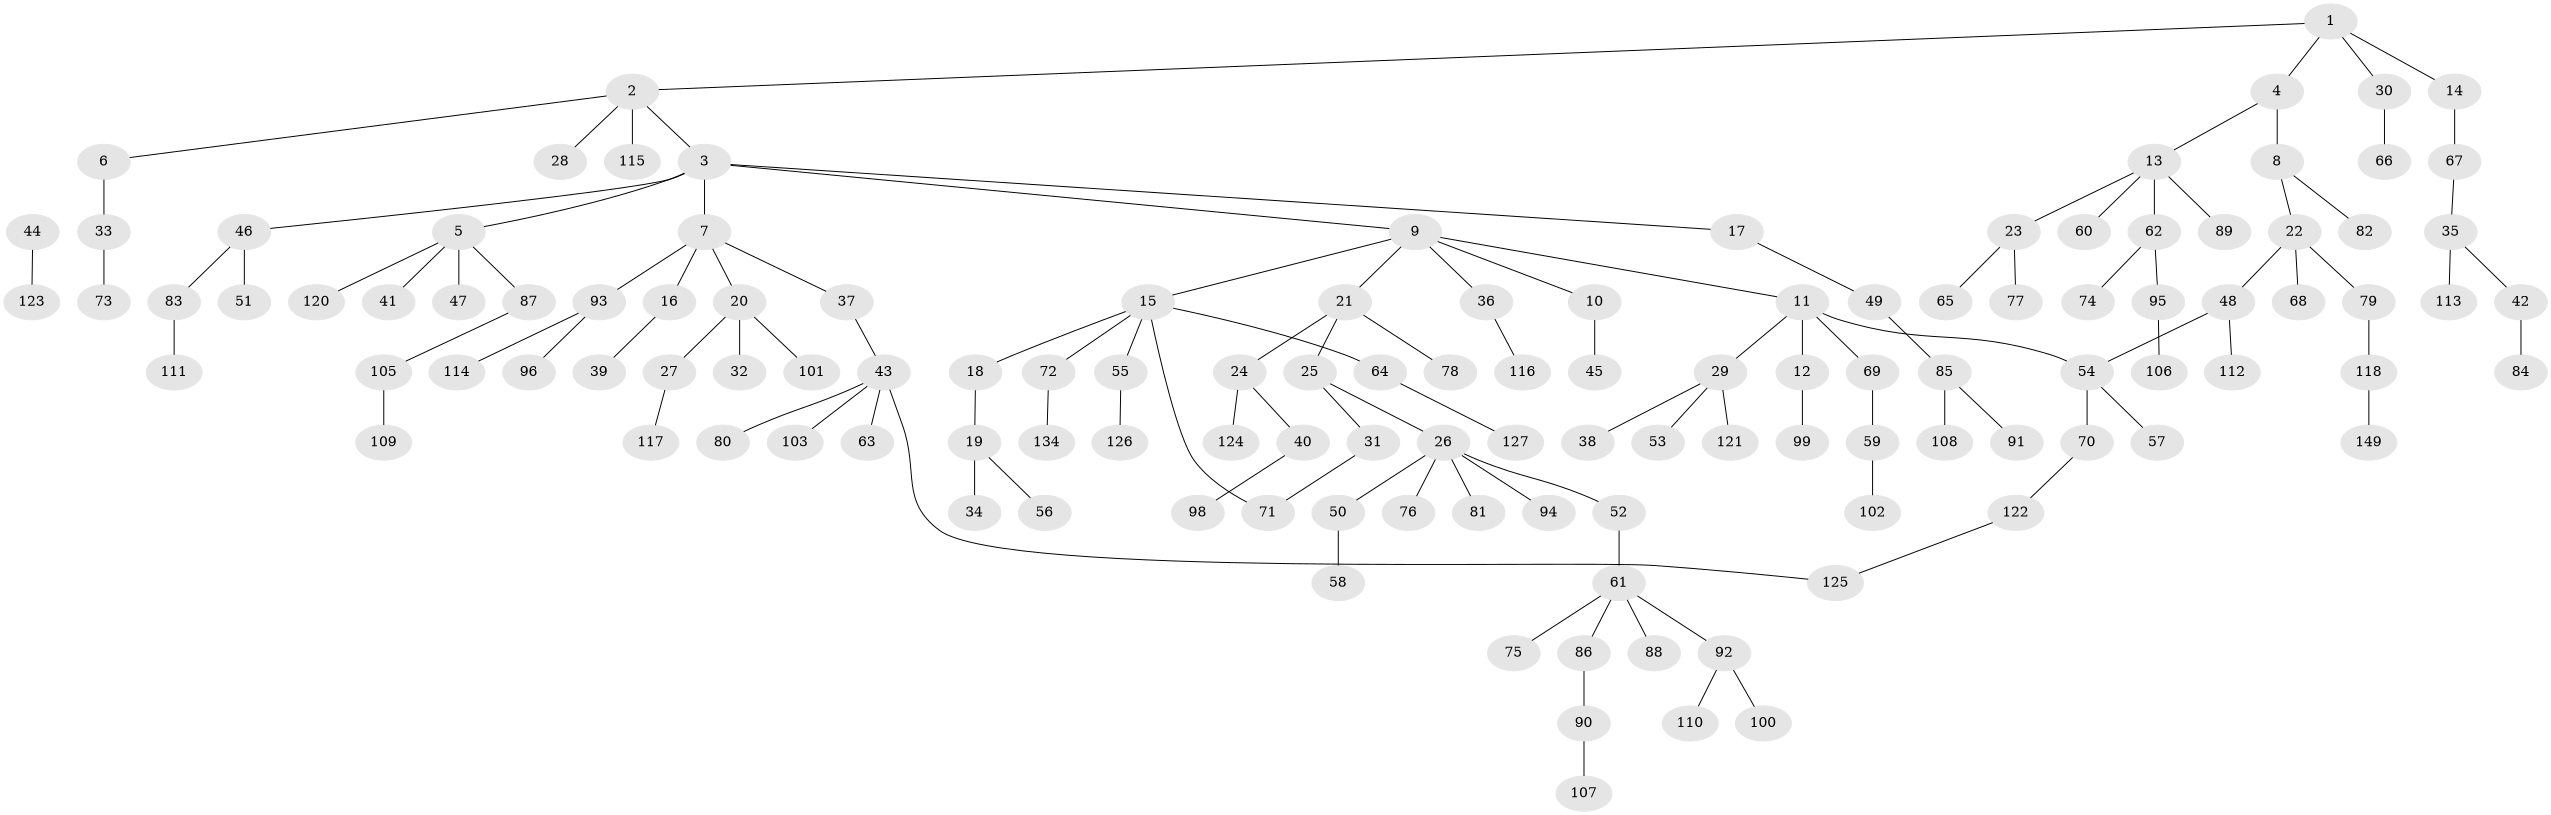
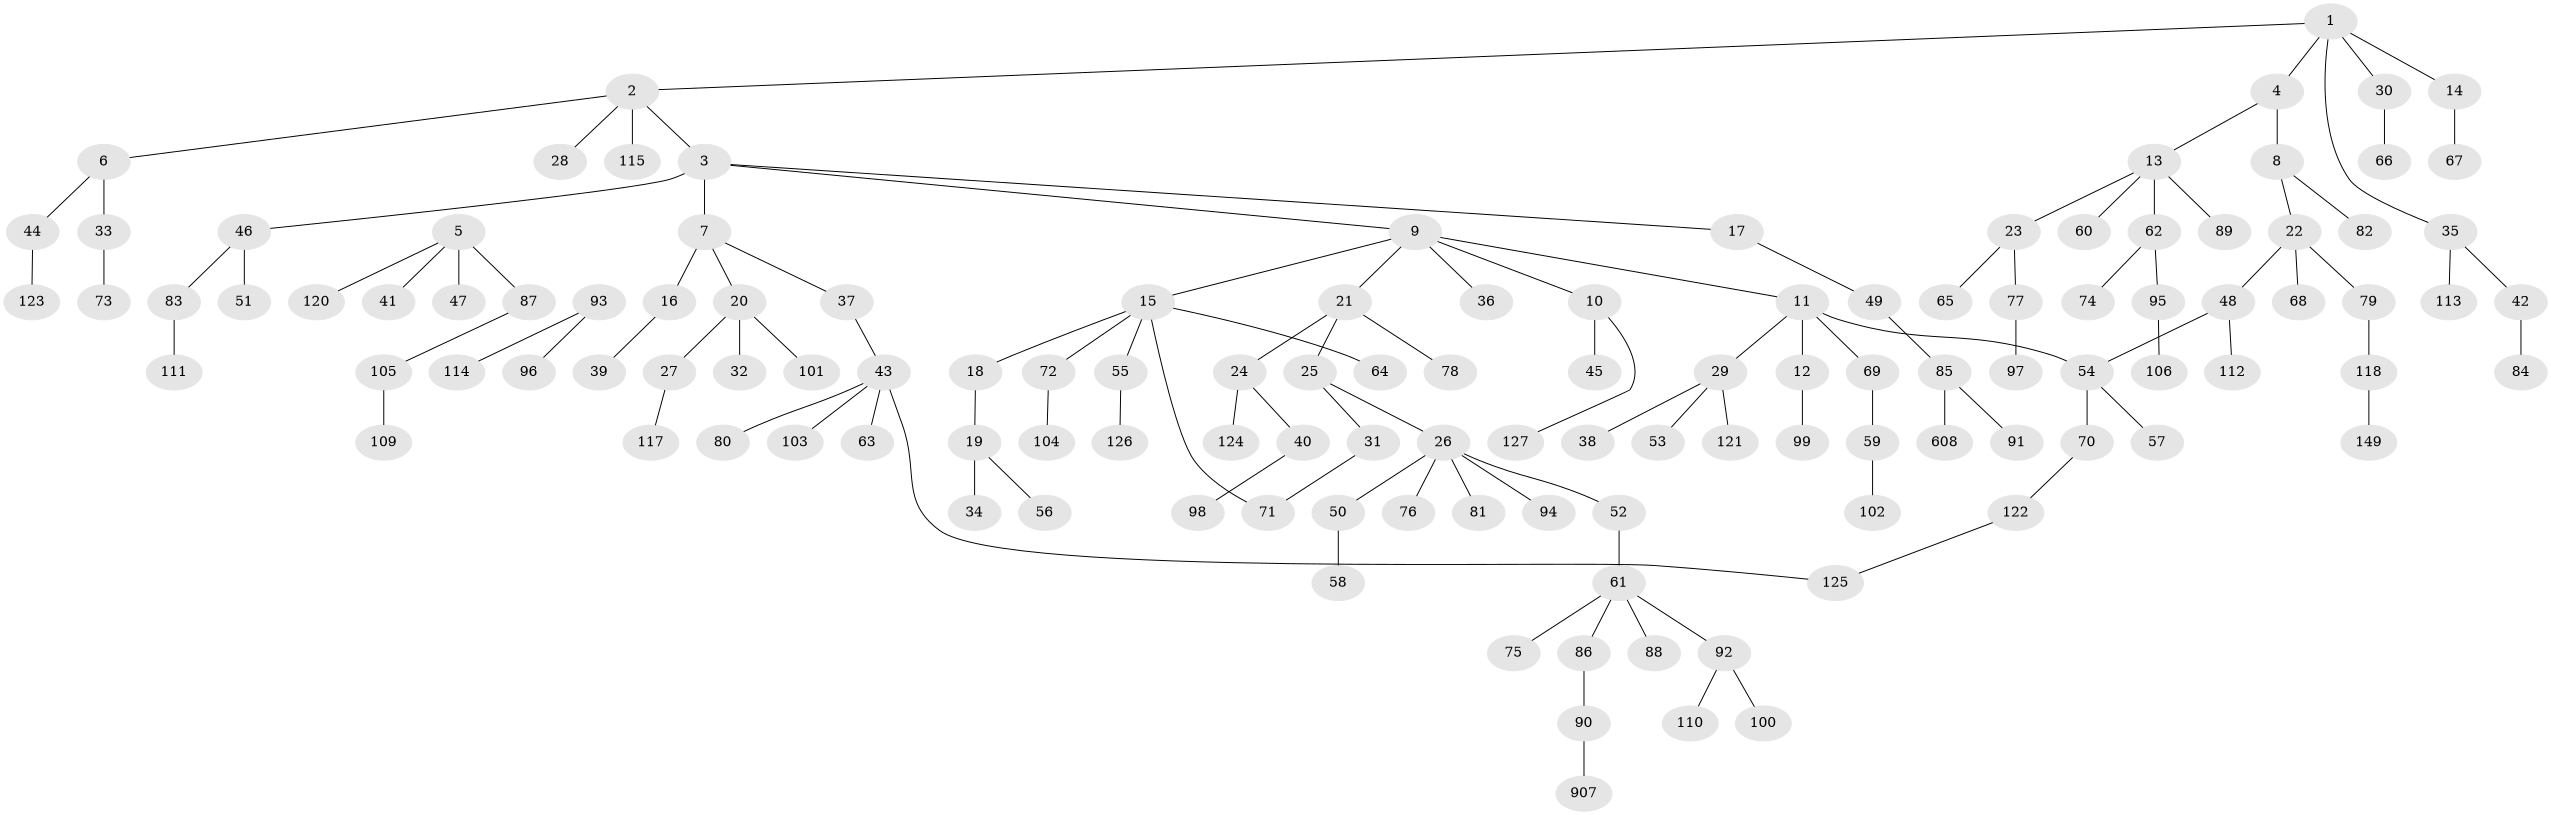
edge "6" -- "44": added
edge "67" -- "35": now "1" -- "35"
edge "3" -- "5": removed
edge "7" -- "93": removed
node "116": removed
node "97": added
edge "64" -- "127": now "10" -- "127"
node "134": label "134" -> "104"
node "108": label "108" -> "608"
node "107": label "107" -> "907"
